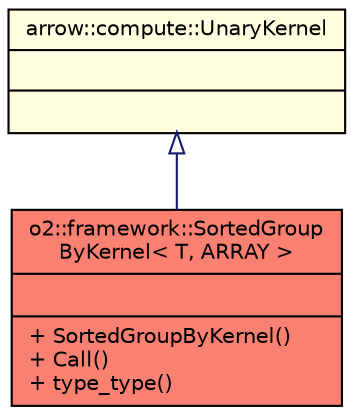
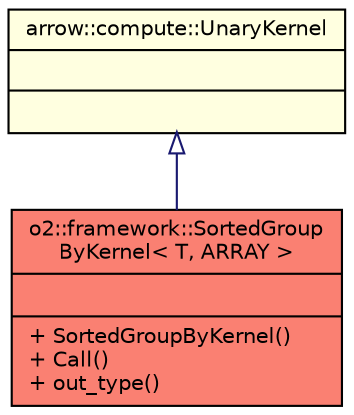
node "o2::framework::SortedGroup": text "+ type_type()" -> "+ out_type()"
